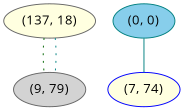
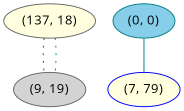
node "(9, 79)": label "(9, 79)" -> "(9, 19)"
node "(7, 74)": label "(7, 74)" -> "(7, 79)"
